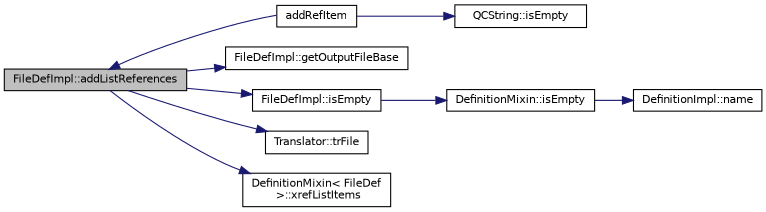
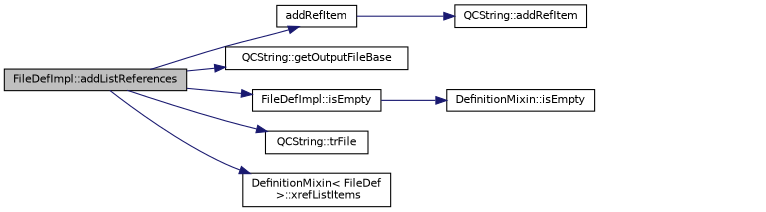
node "QCString::isEmpty": label "QCString::isEmpty" -> "QCString::addRefItem"
edge "addRefItem" -> "FileDefImpl::addListReferences": reversed
node "FileDefImpl::getOutputFileBase": label "FileDefImpl::getOutputFileBase" -> "QCString::getOutputFileBase"
node "DefinitionImpl::name": removed
node "Translator::trFile": label "Translator::trFile" -> "QCString::trFile"
